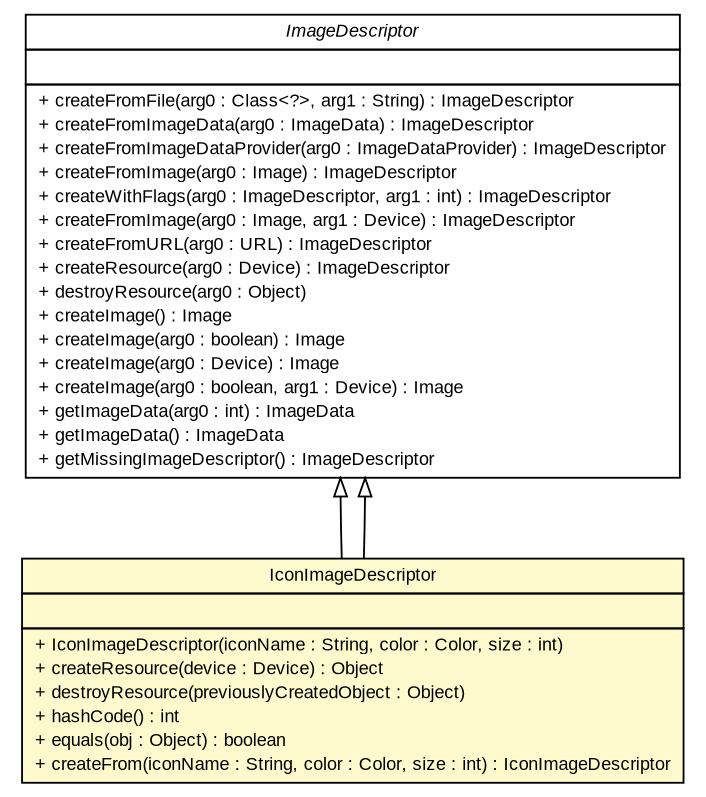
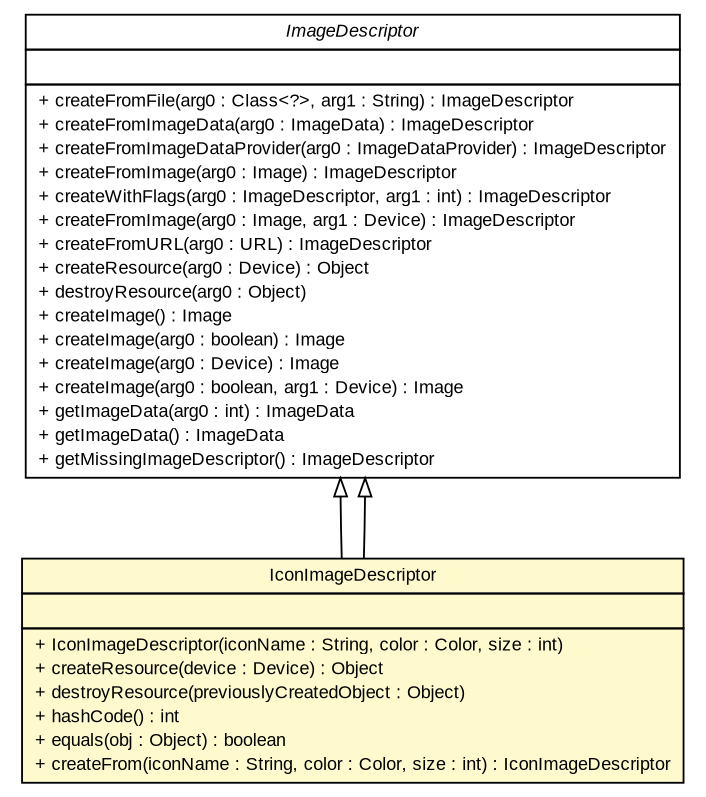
node "ImageDescriptor": text "+ createResource(arg0 : Device) : ImageDescriptor" -> "+ createResource(arg0 : Device) : Object"
